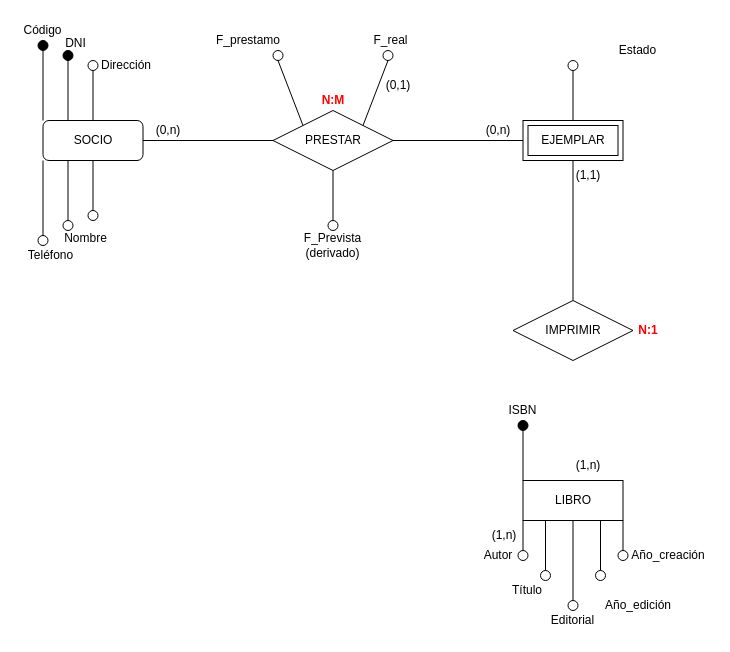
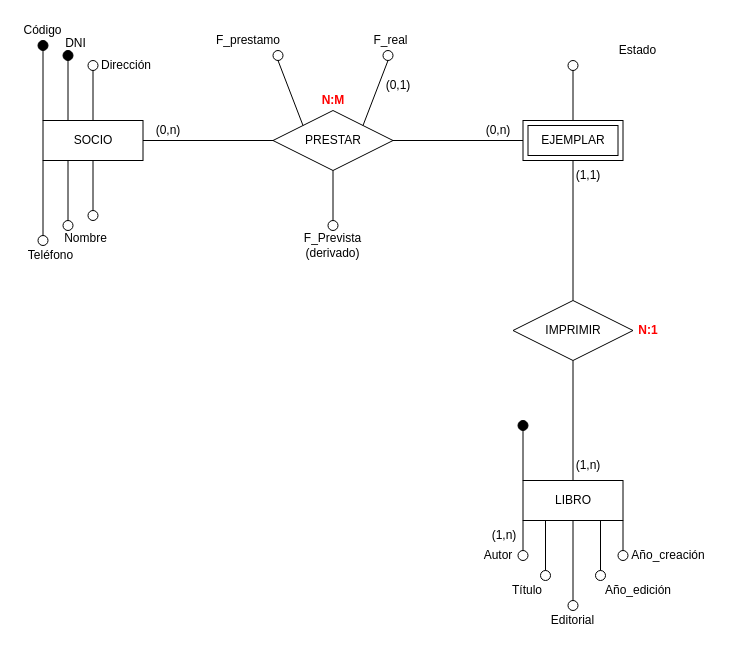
node "SOCIO": shape rounded rectangle -> rectangle
node "ISBN": removed
edge "IMPRIMIR" -- "LIBRO": added
node "Año_edición": moved (638, 606) -> (638, 591)
